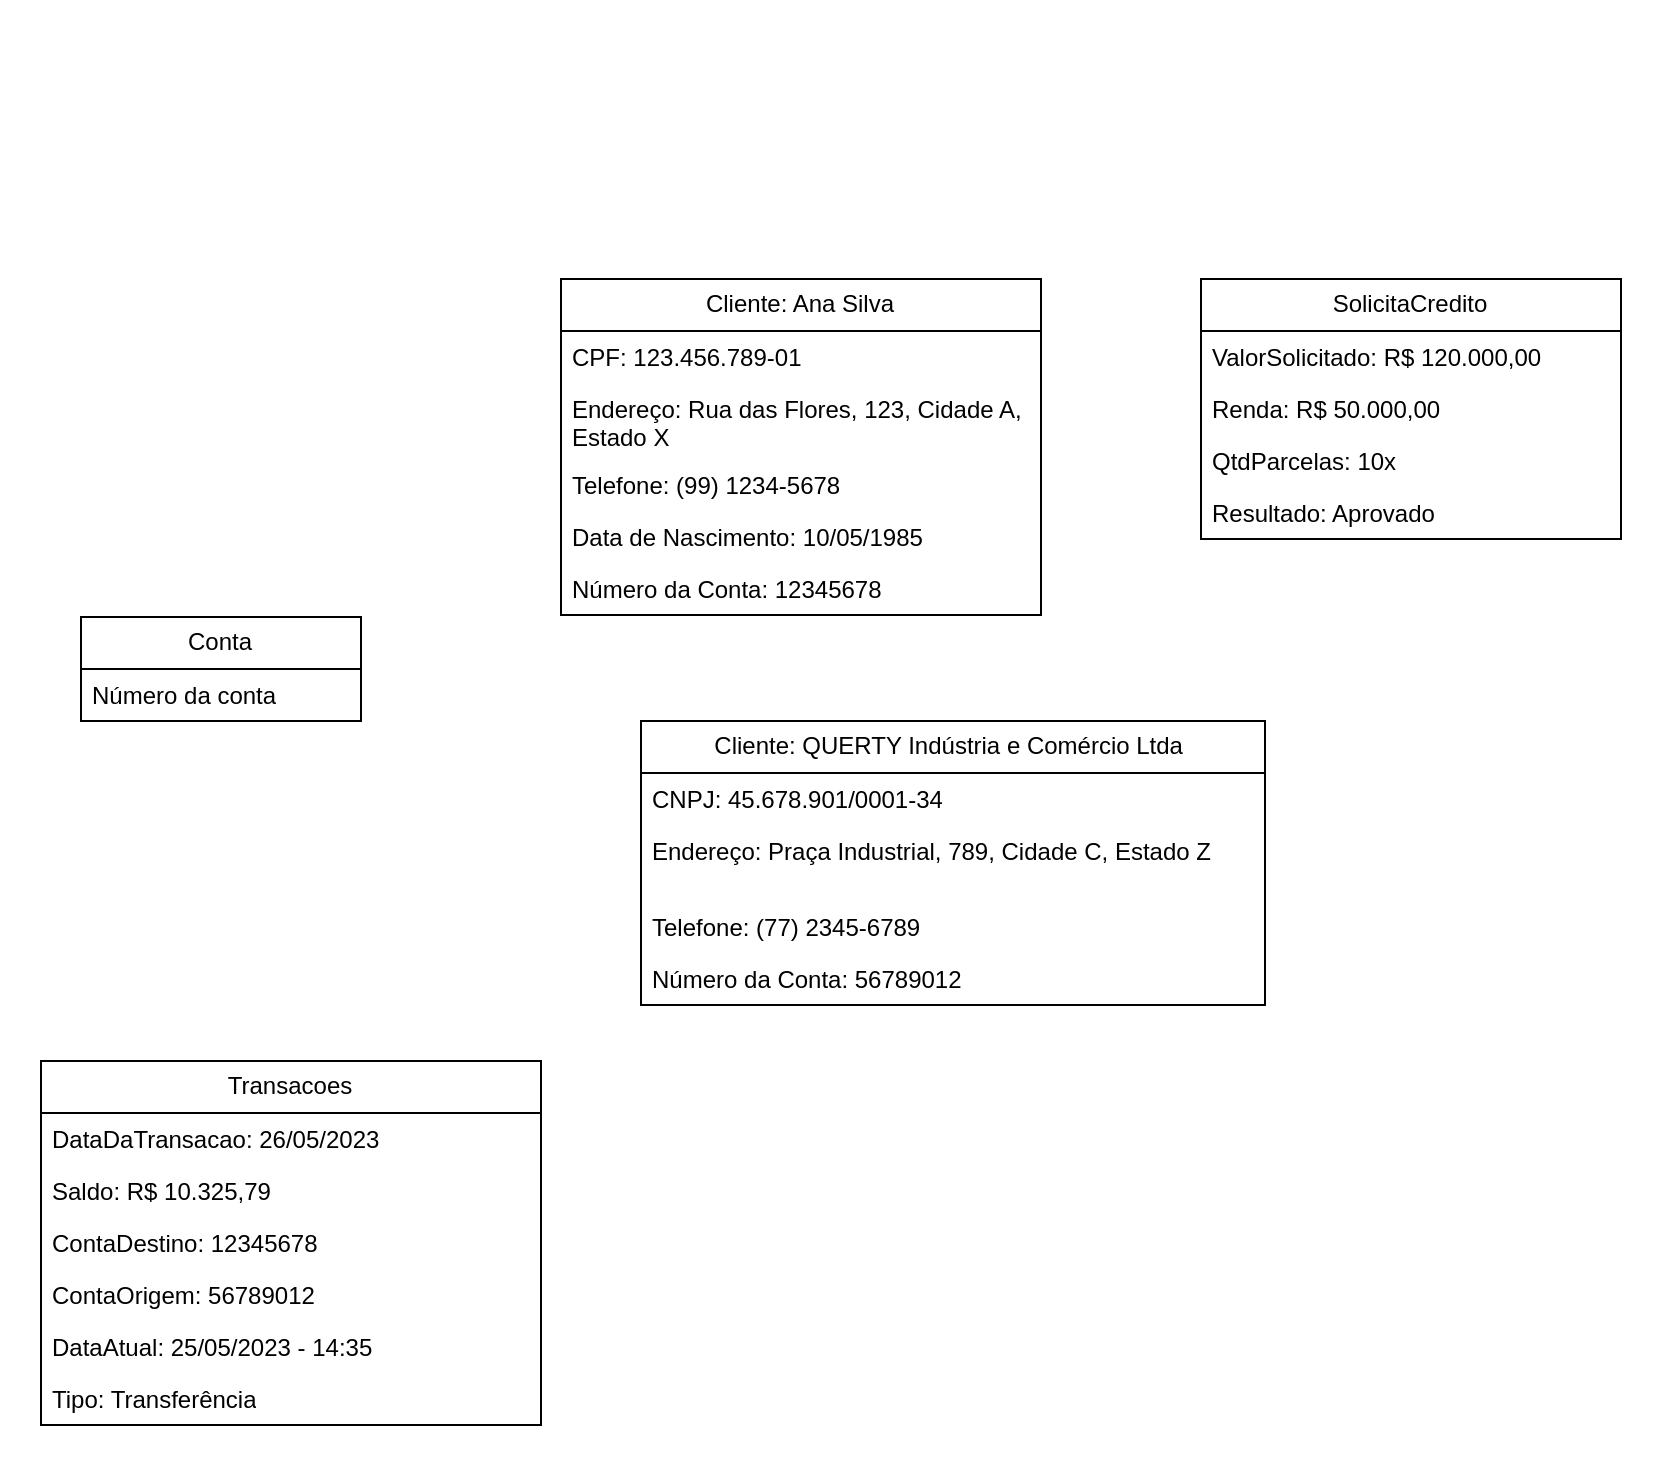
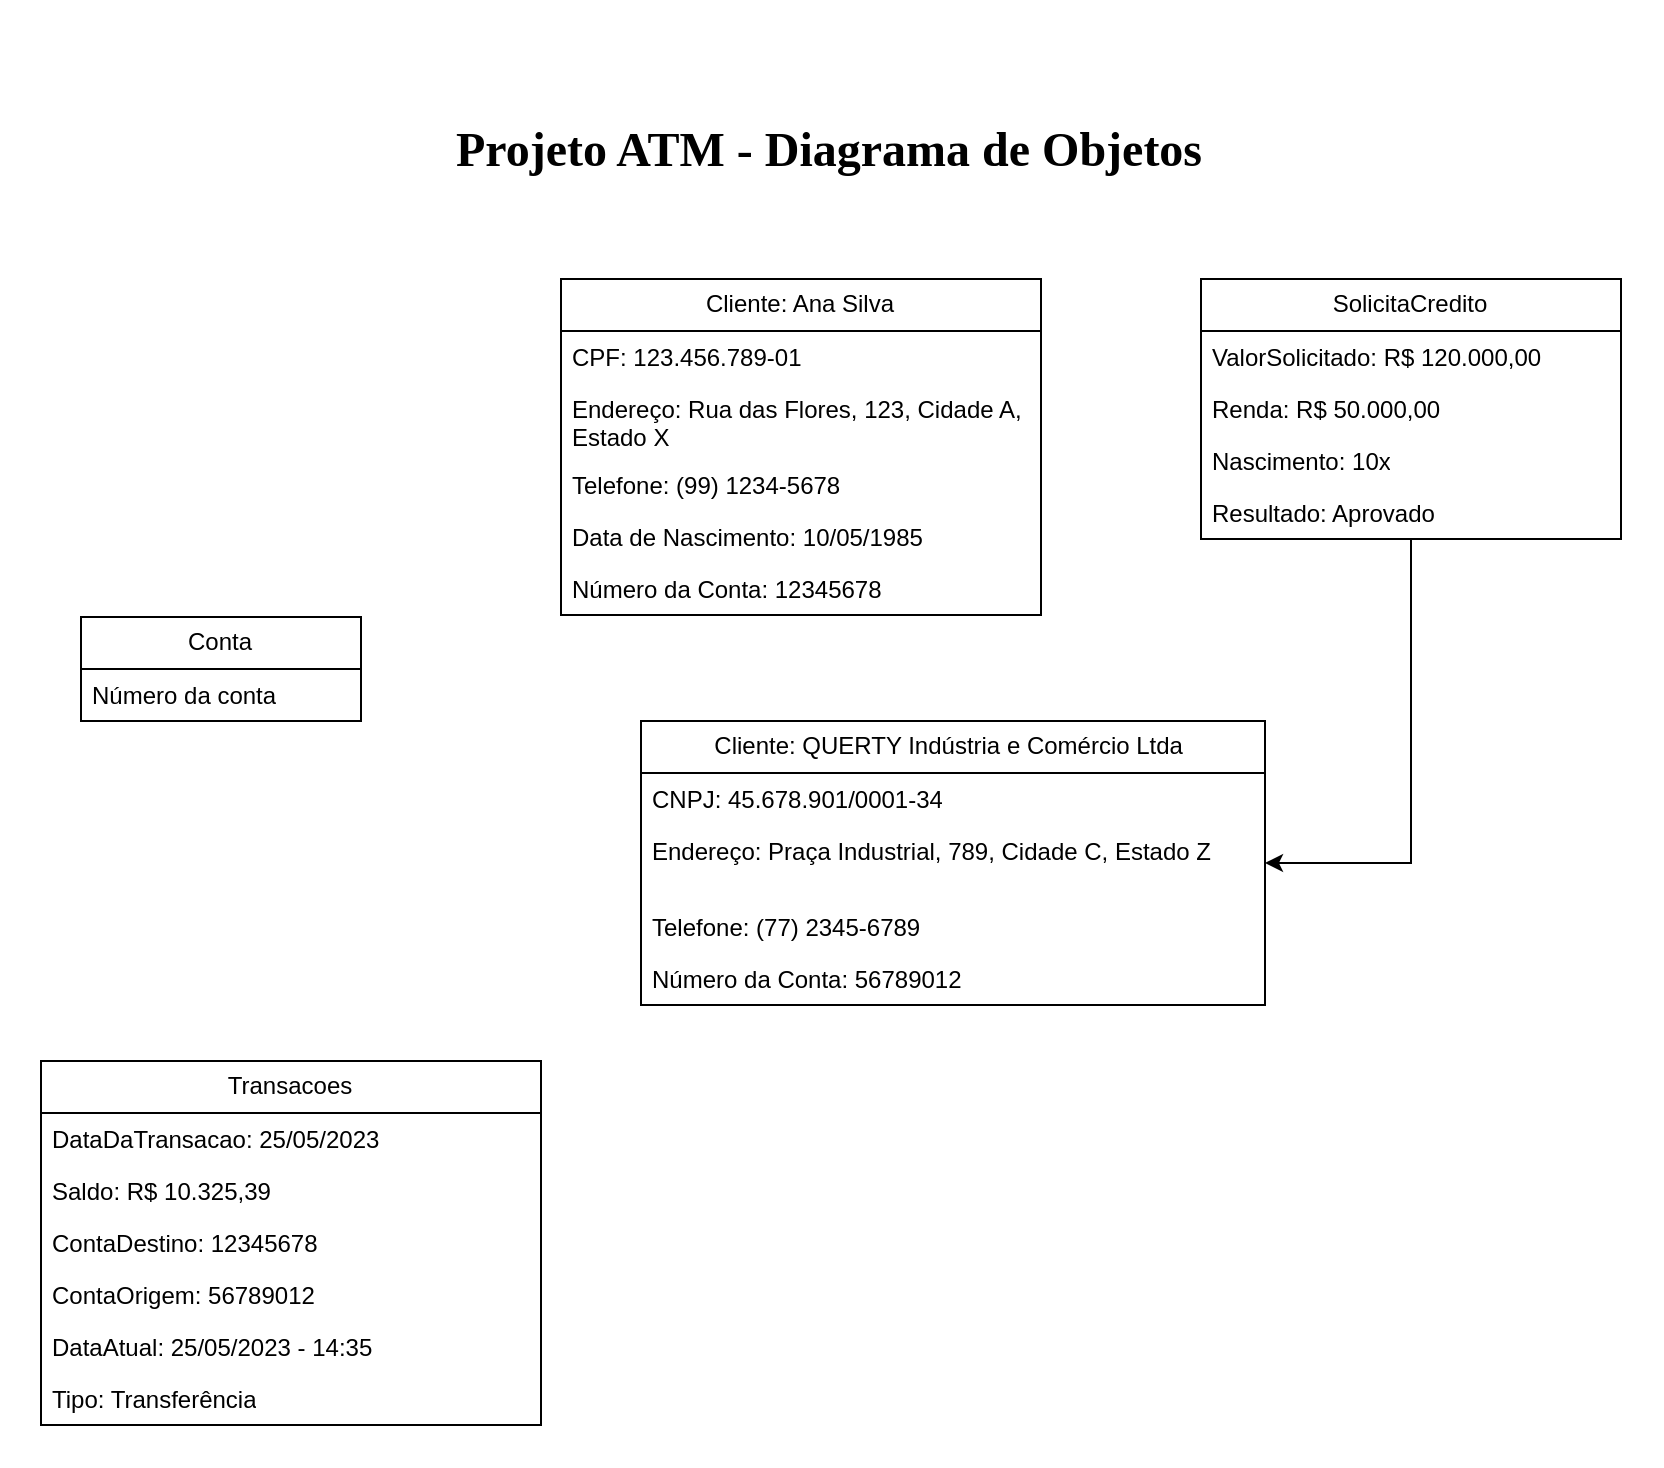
node "Projeto ATM - Diagrama de Objetos": added
node "QtdParcelas: 10x": label "QtdParcelas: 10x" -> "Nascimento: 10x"
edge "SolicitaCredito" -> "Endereço: Praça Industrial, 789, Cidade C, Estado Z": added
node "DataDaTransacao: 26/05/2023": label "DataDaTransacao: 26/05/2023" -> "DataDaTransacao: 25/05/2023"
node "Saldo: R$ 10.325,79": label "Saldo: R$ 10.325,79" -> "Saldo: R$ 10.325,39"
